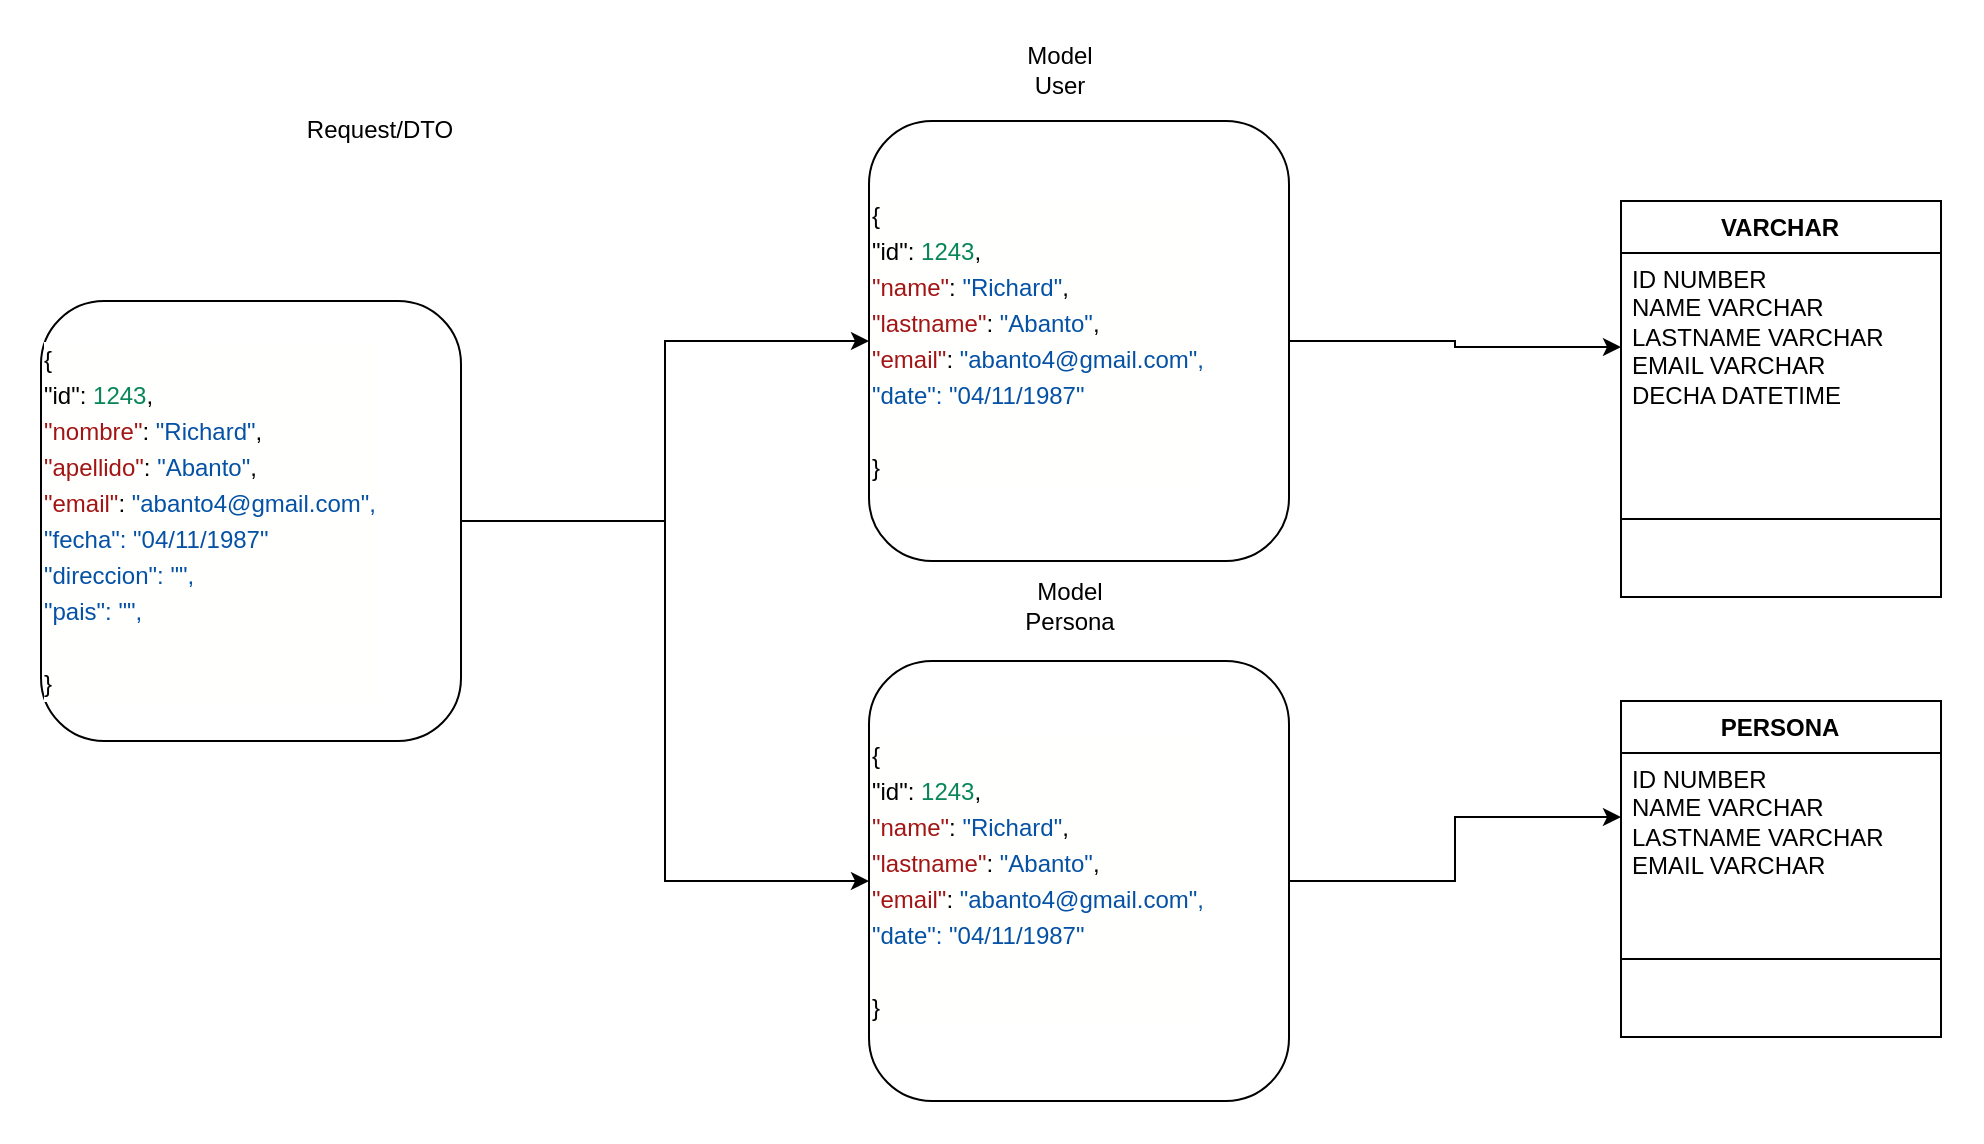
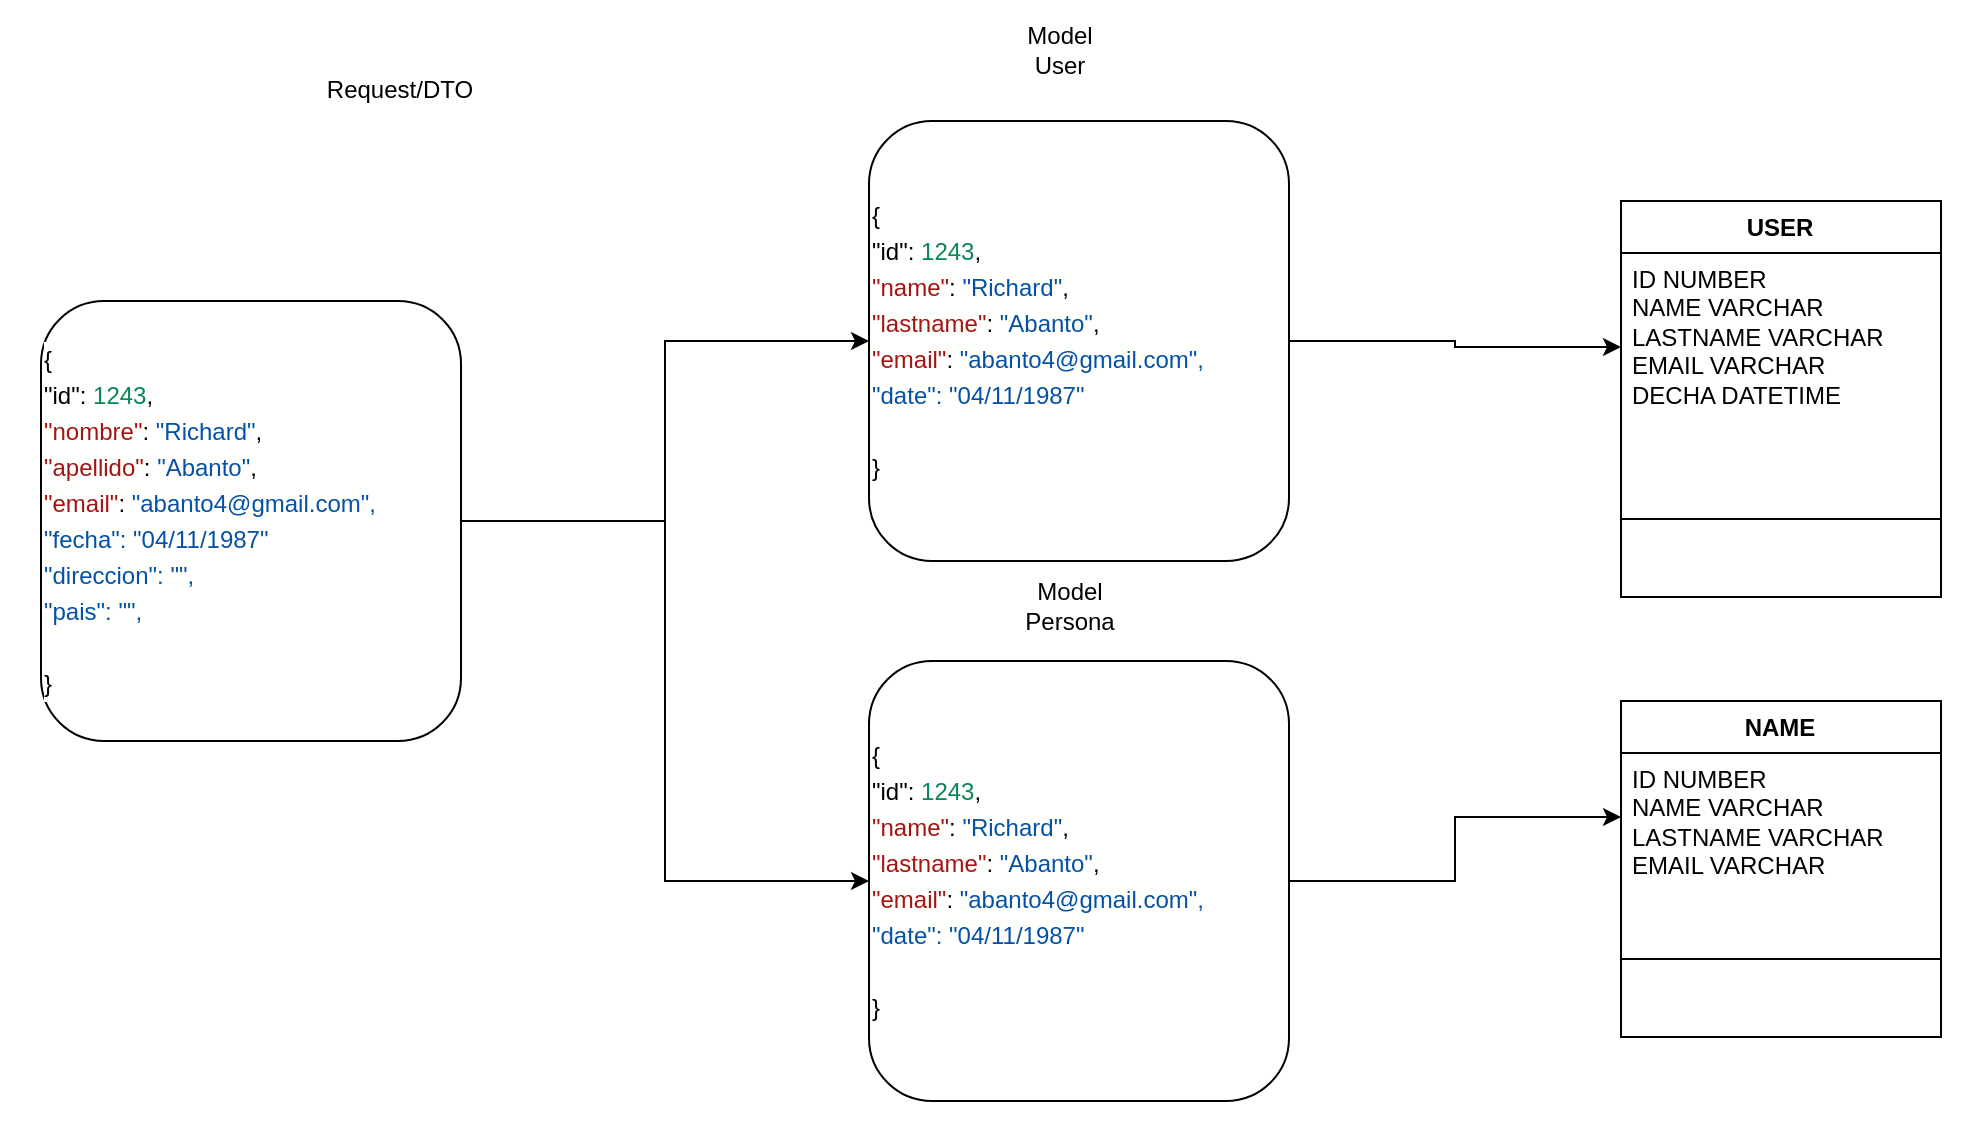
node "Model User": moved (1061, 71) -> (1061, 51)
node "Request/DTO": moved (381, 131) -> (401, 91)
node "VARCHAR": label "VARCHAR" -> "USER"
node "PERSONA": label "PERSONA" -> "NAME"
